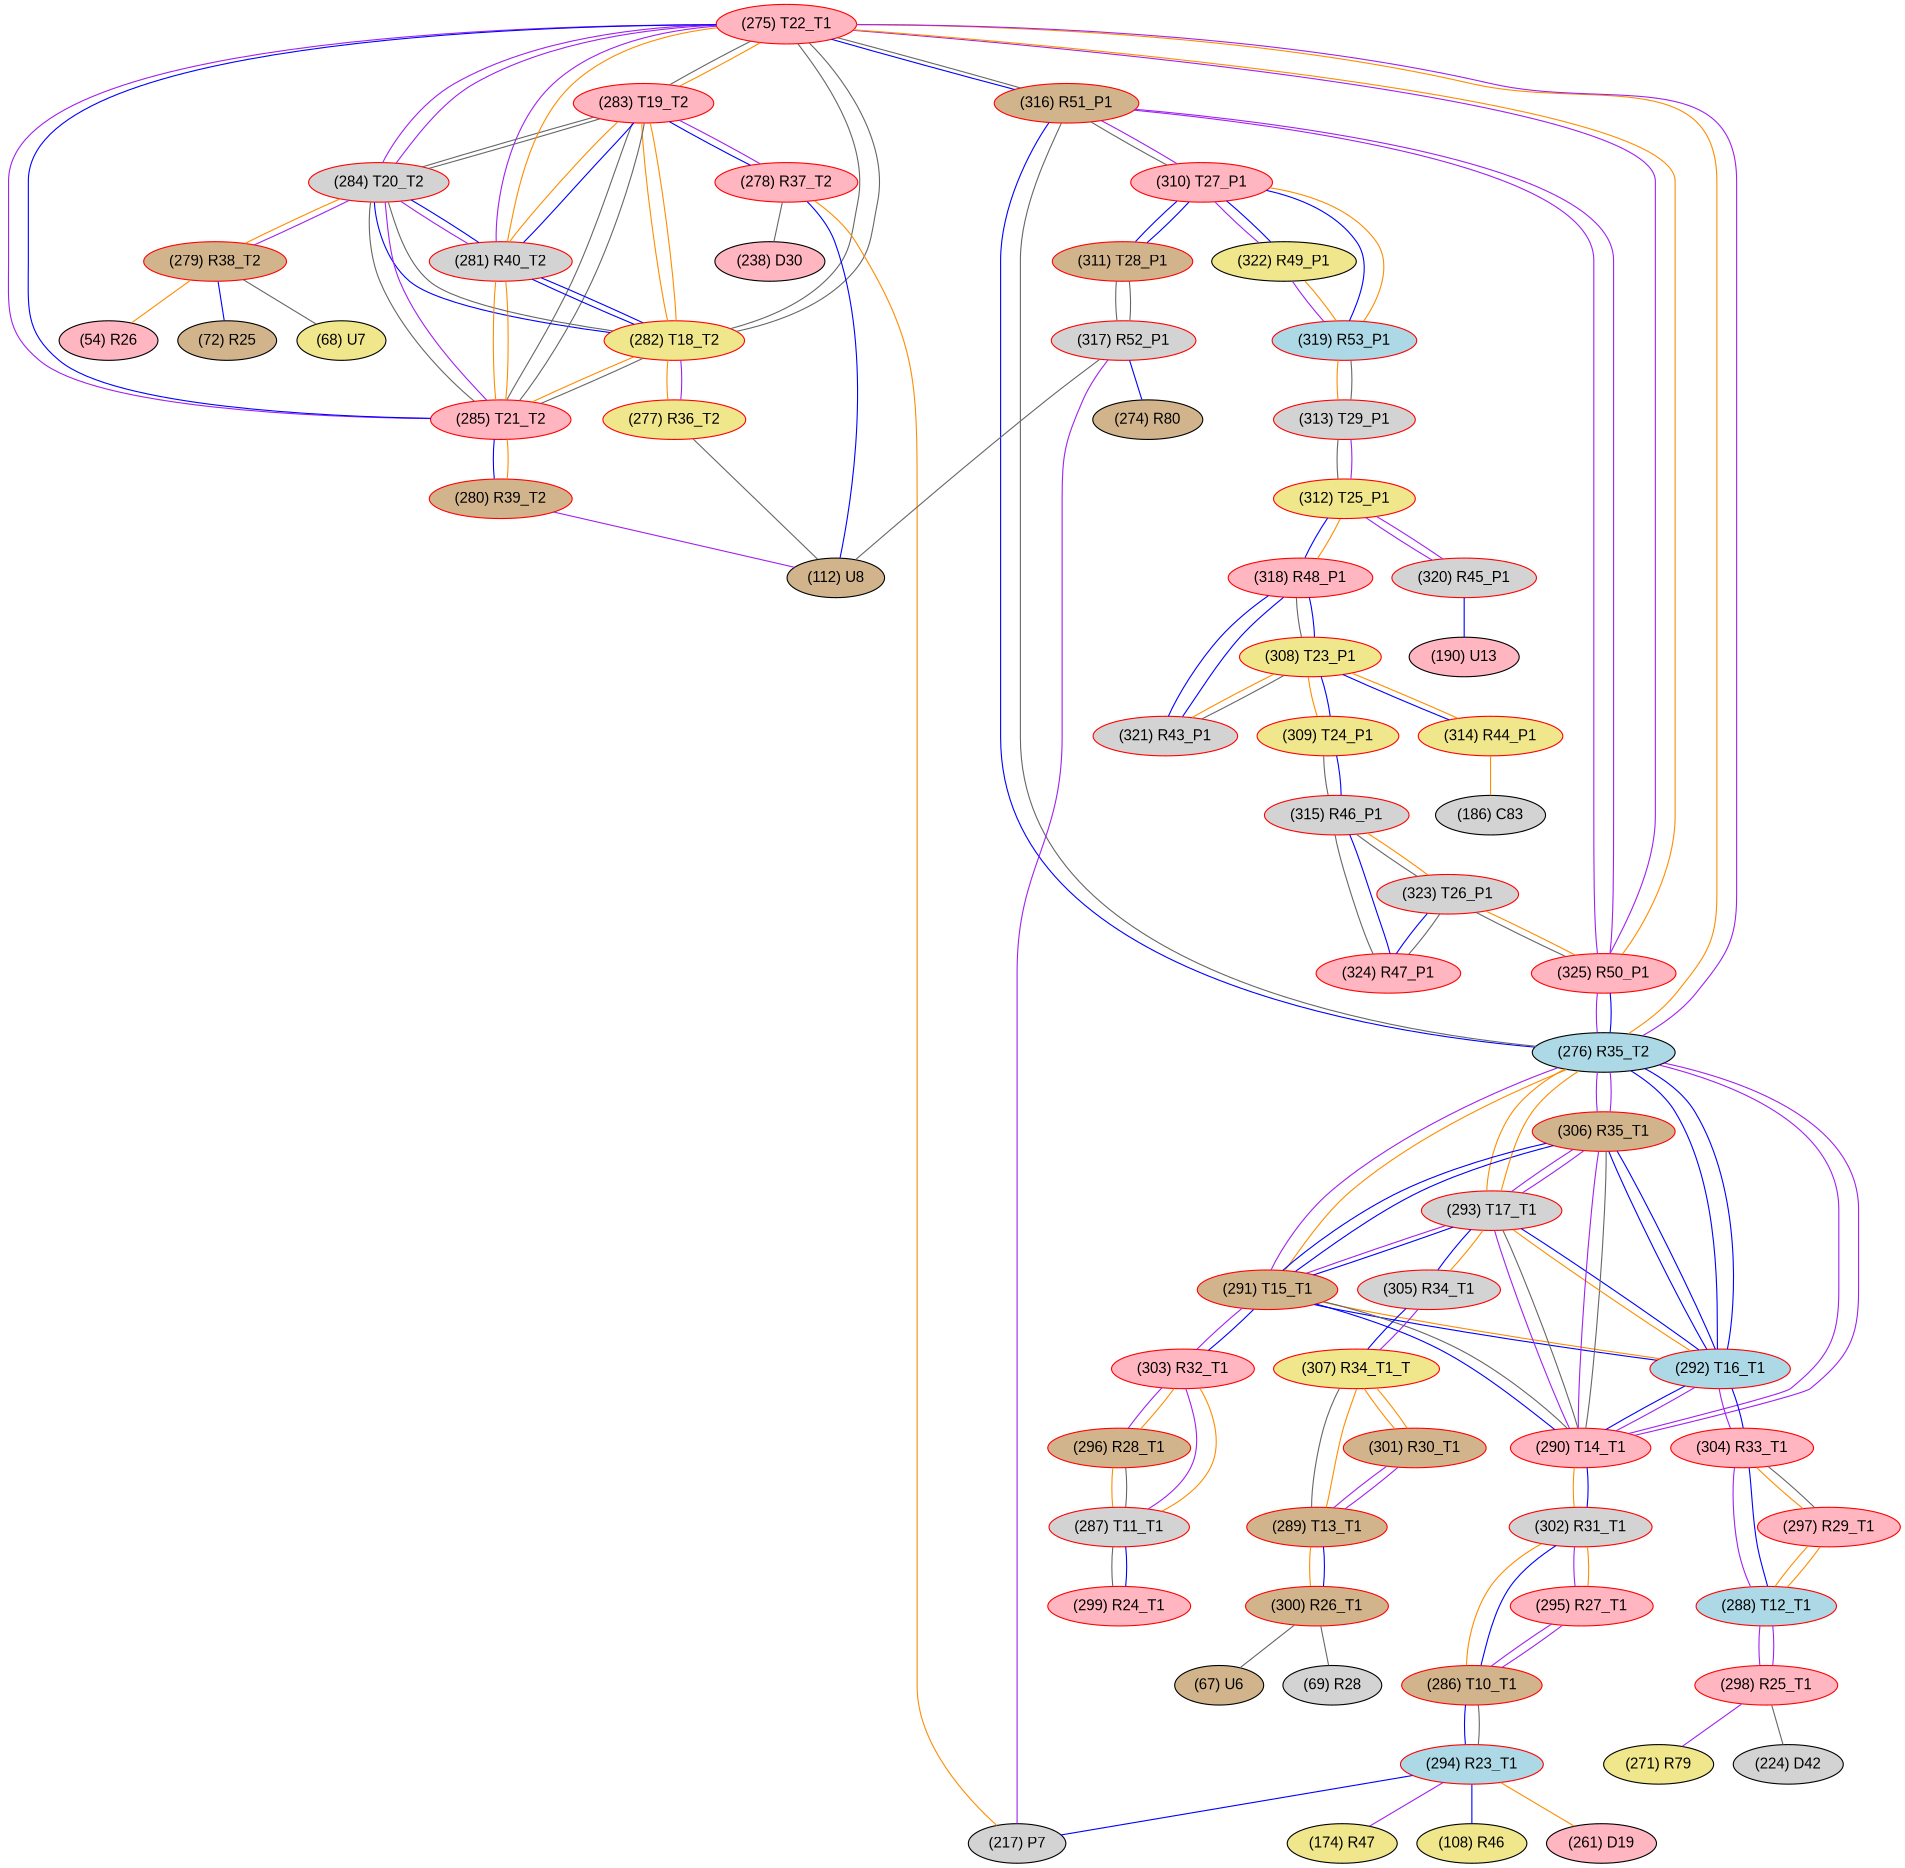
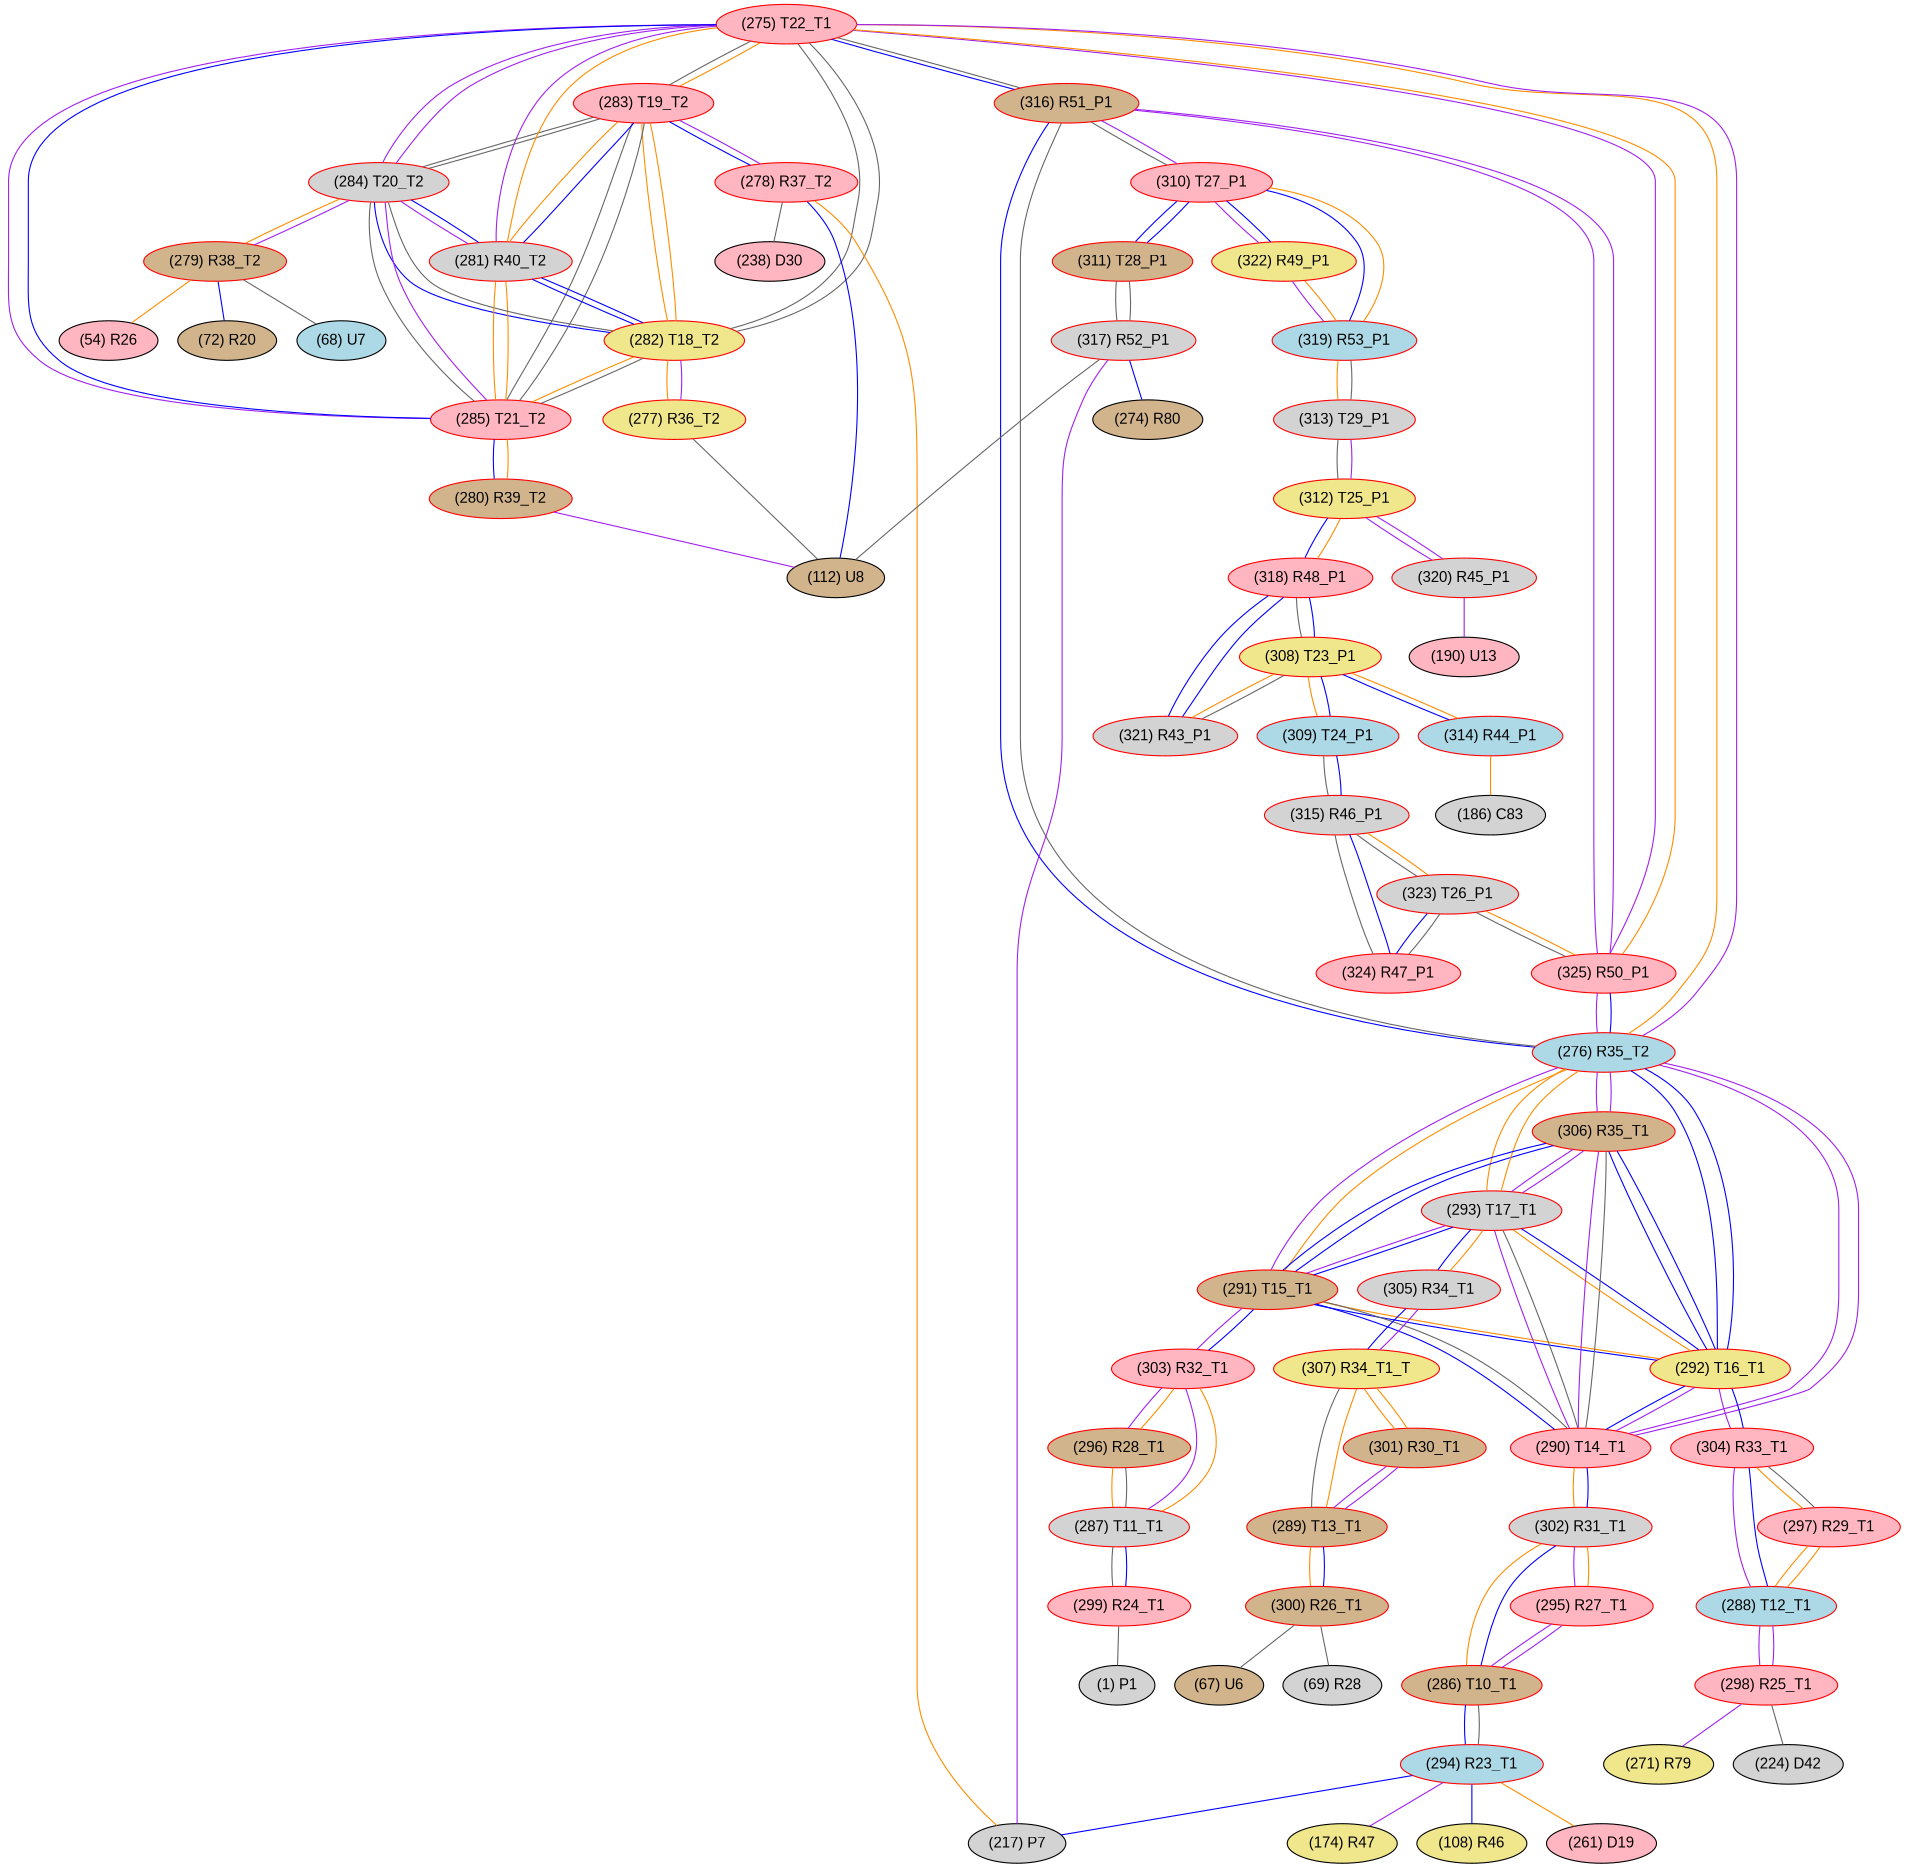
node "(322) R49_P1": color black -> red
node "(72) R25": label "(72) R25" -> "(72) R20"
node "(68) U7": fillcolor khaki -> lightblue
edge "(320) R45_P1" -- "(190) U13": color blue -> purple
node "(309) T24_P1": fillcolor khaki -> lightblue
node "(314) R44_P1": fillcolor khaki -> lightblue
node "(276) R35_T2": color black -> red
node "(292) T16_T1": fillcolor lightblue -> khaki
node "(1) P1": added
